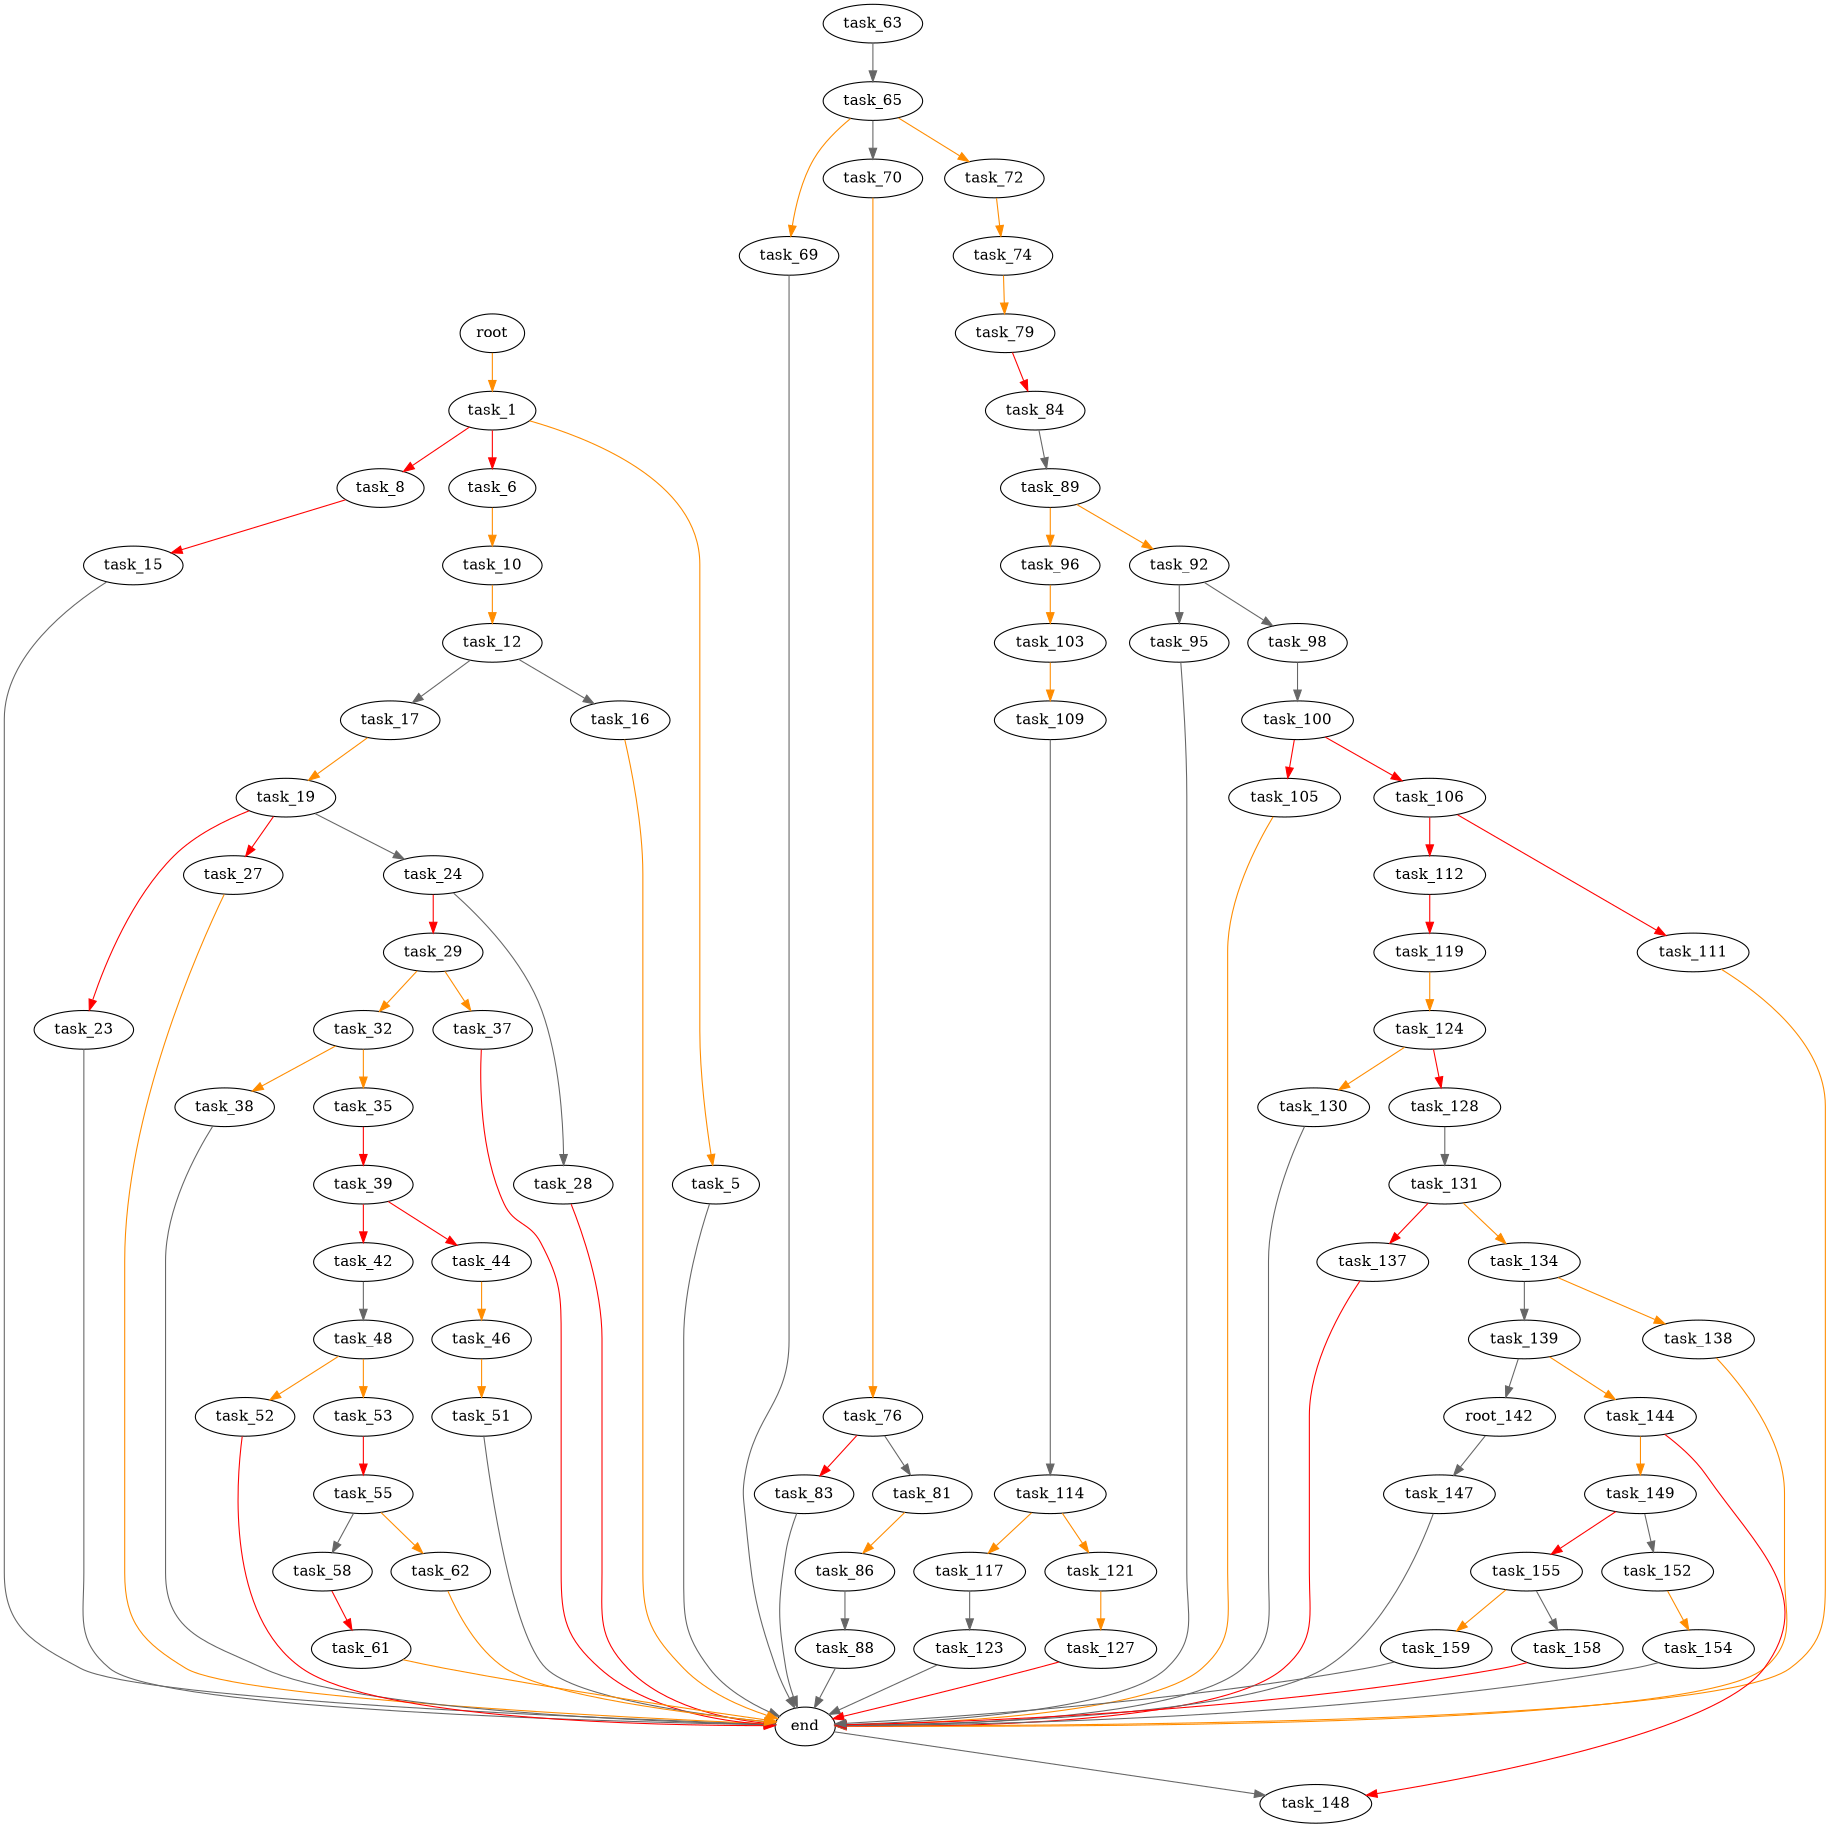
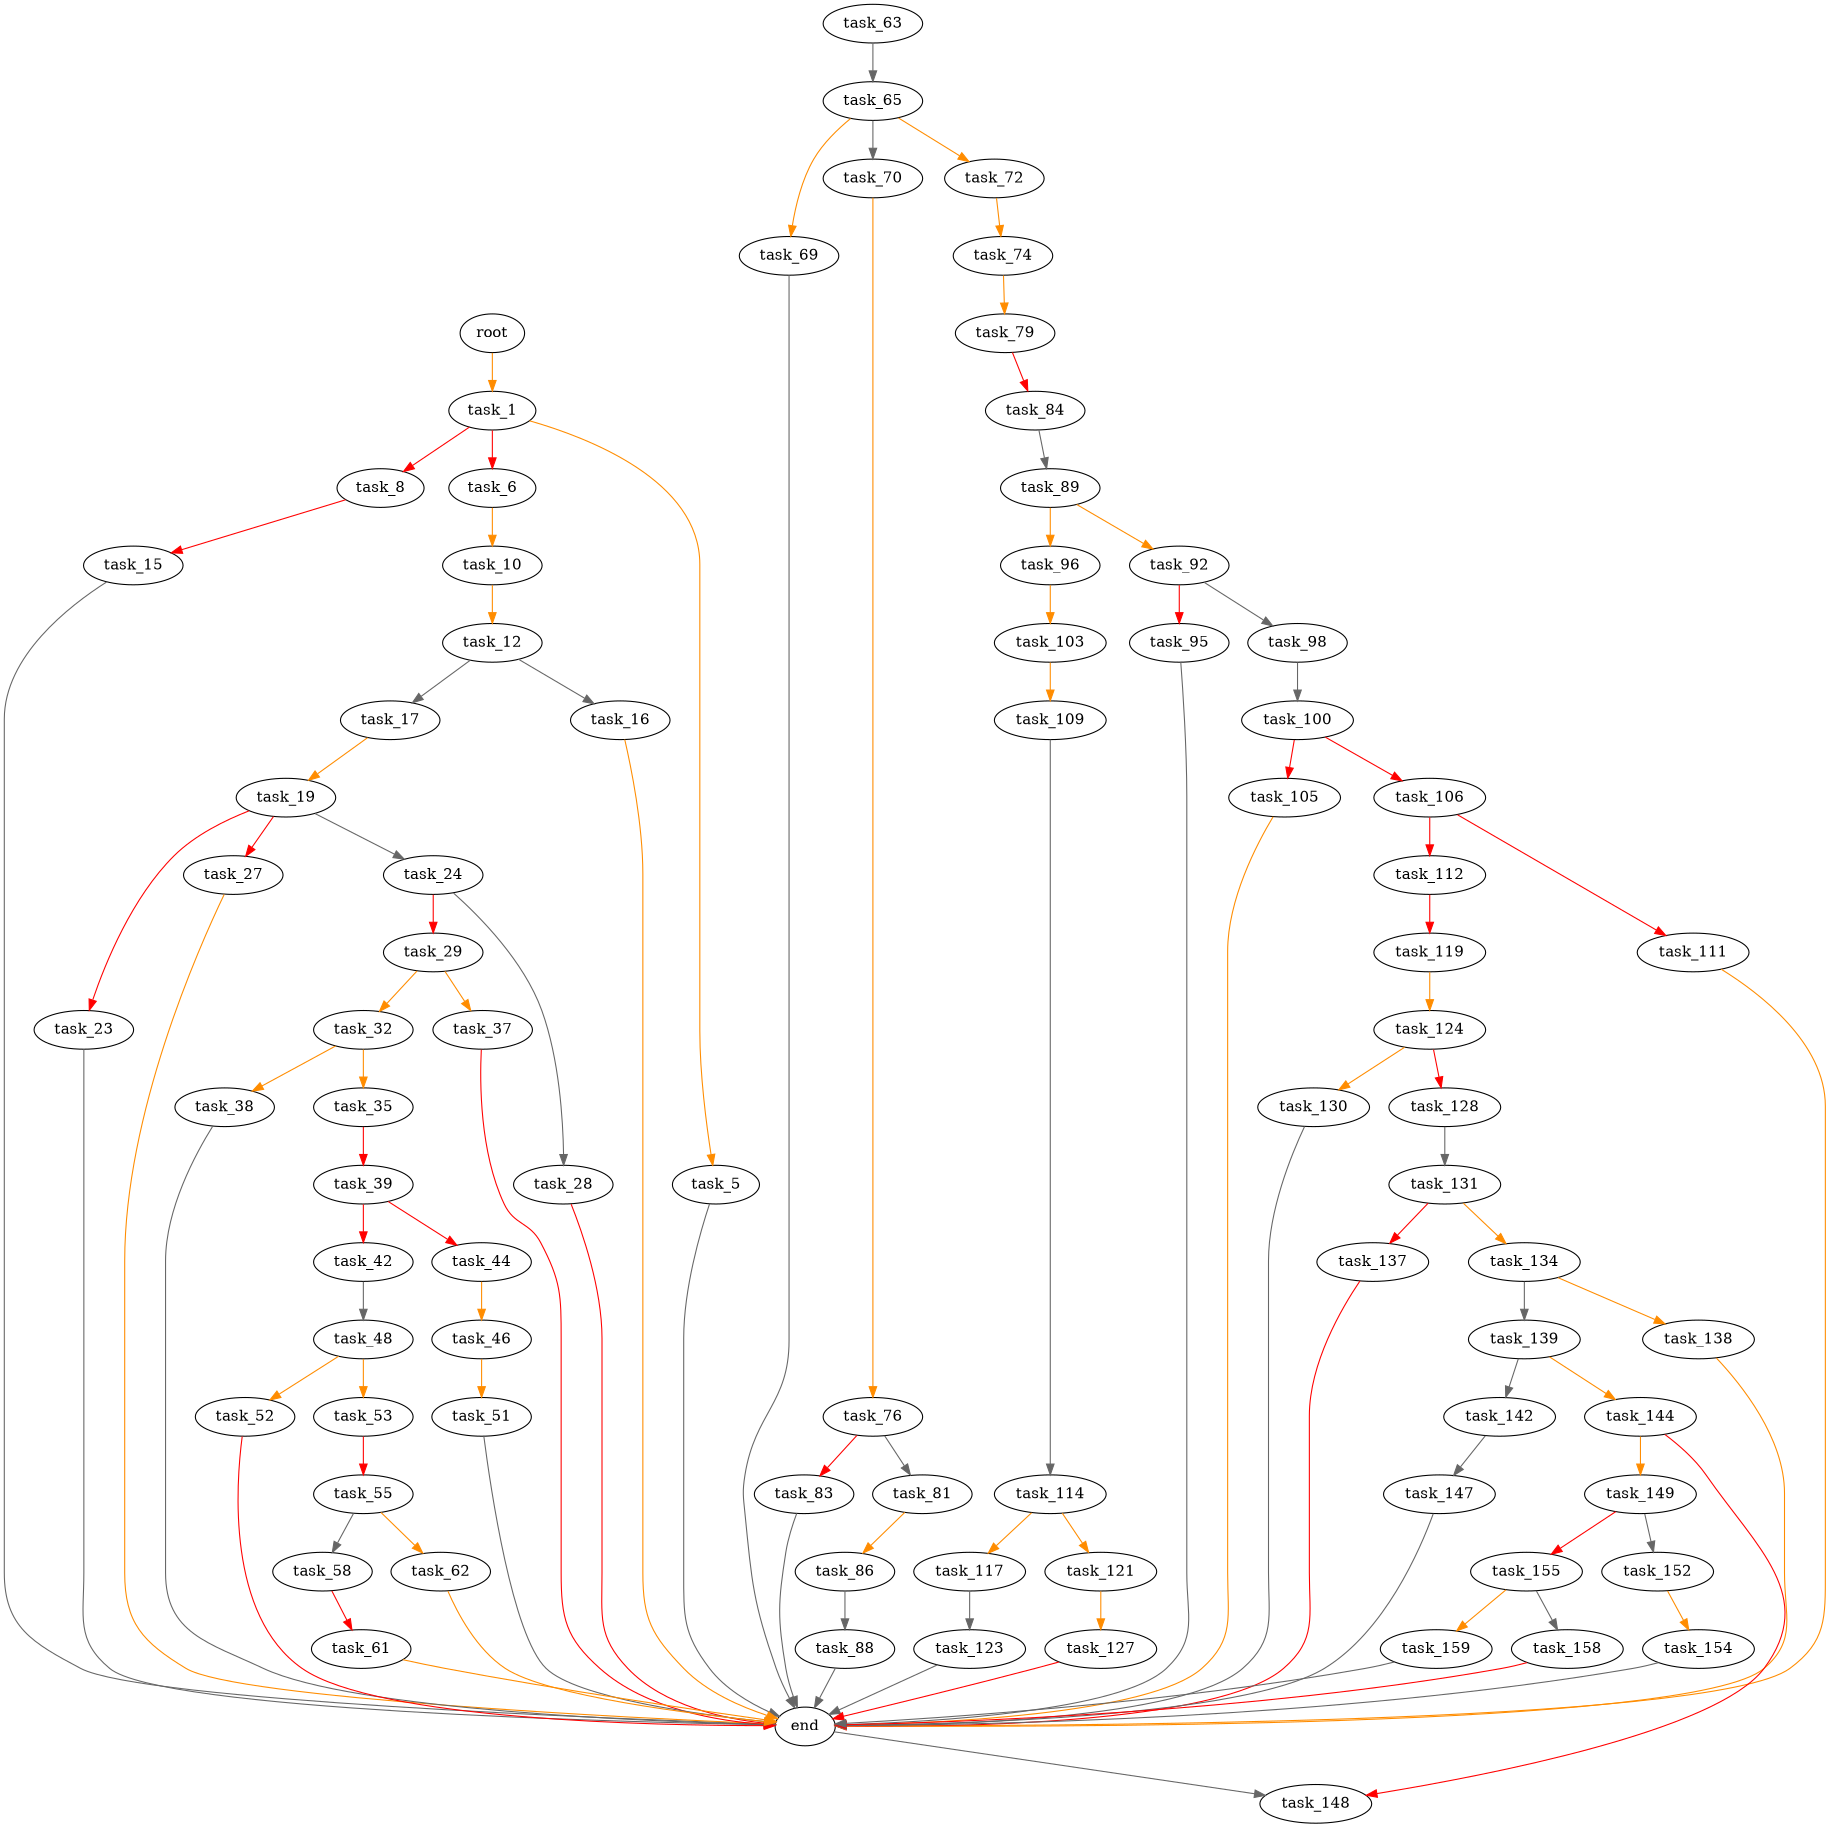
edge "task_92" -> "task_95": color gray40 -> red
node "root_142": label "root_142" -> "task_142"
